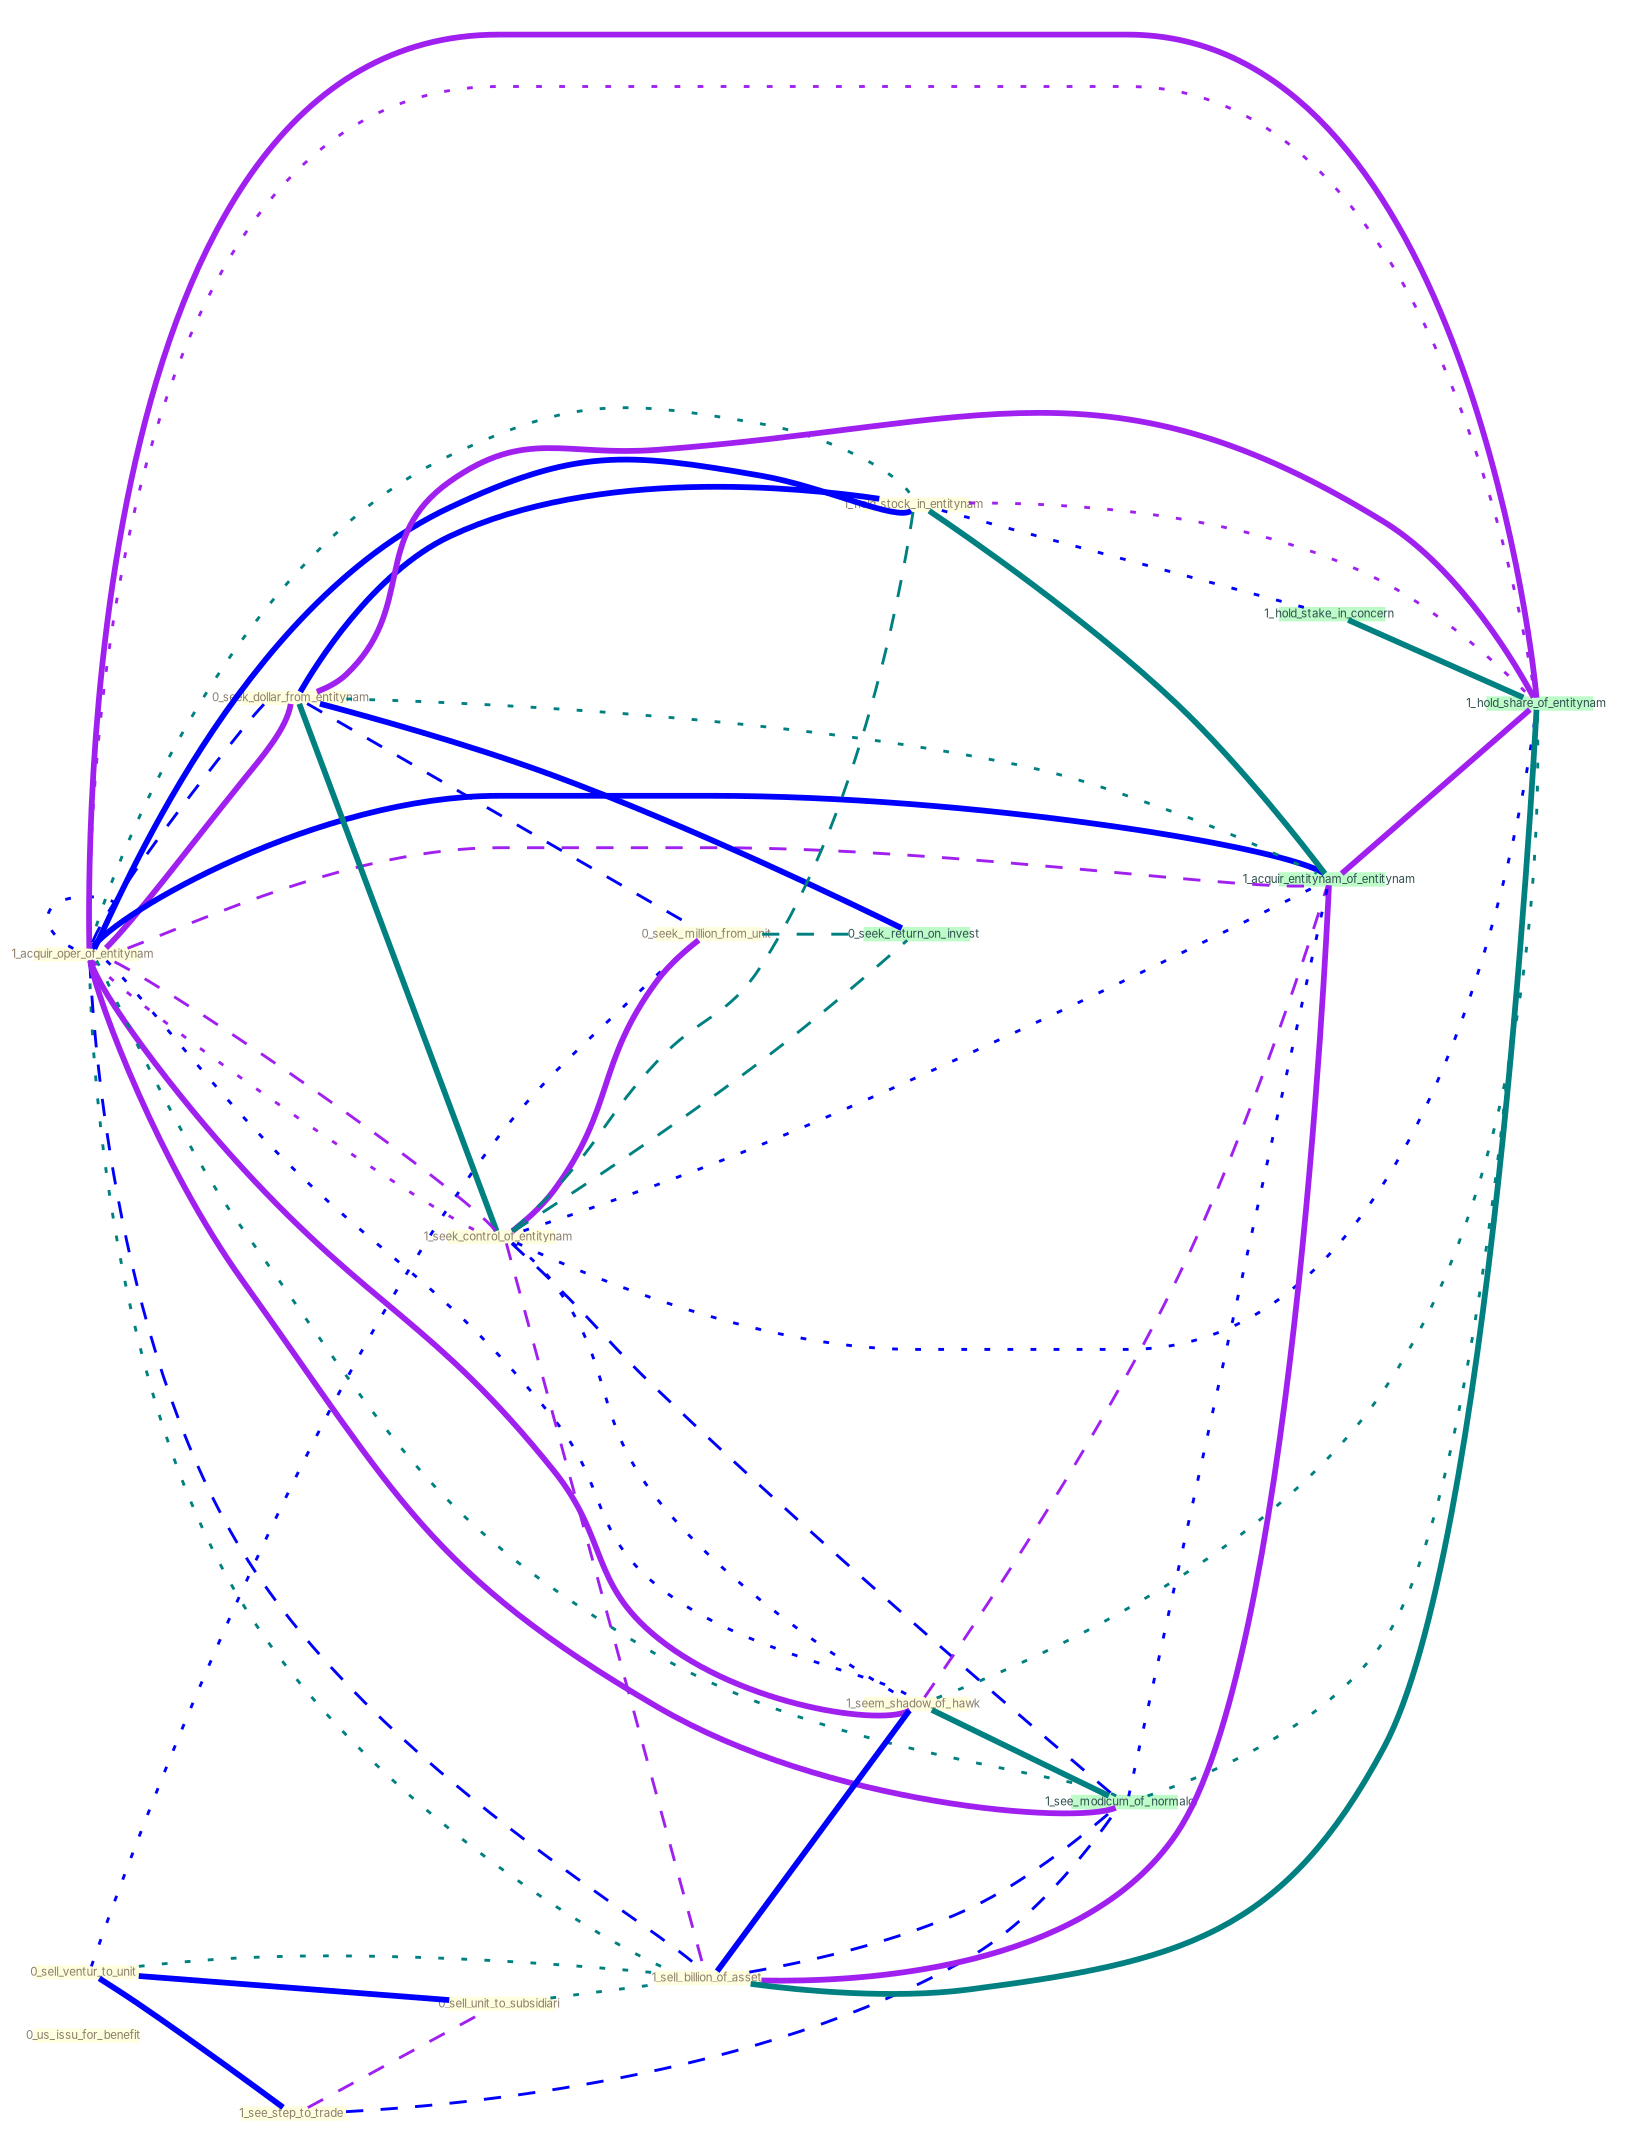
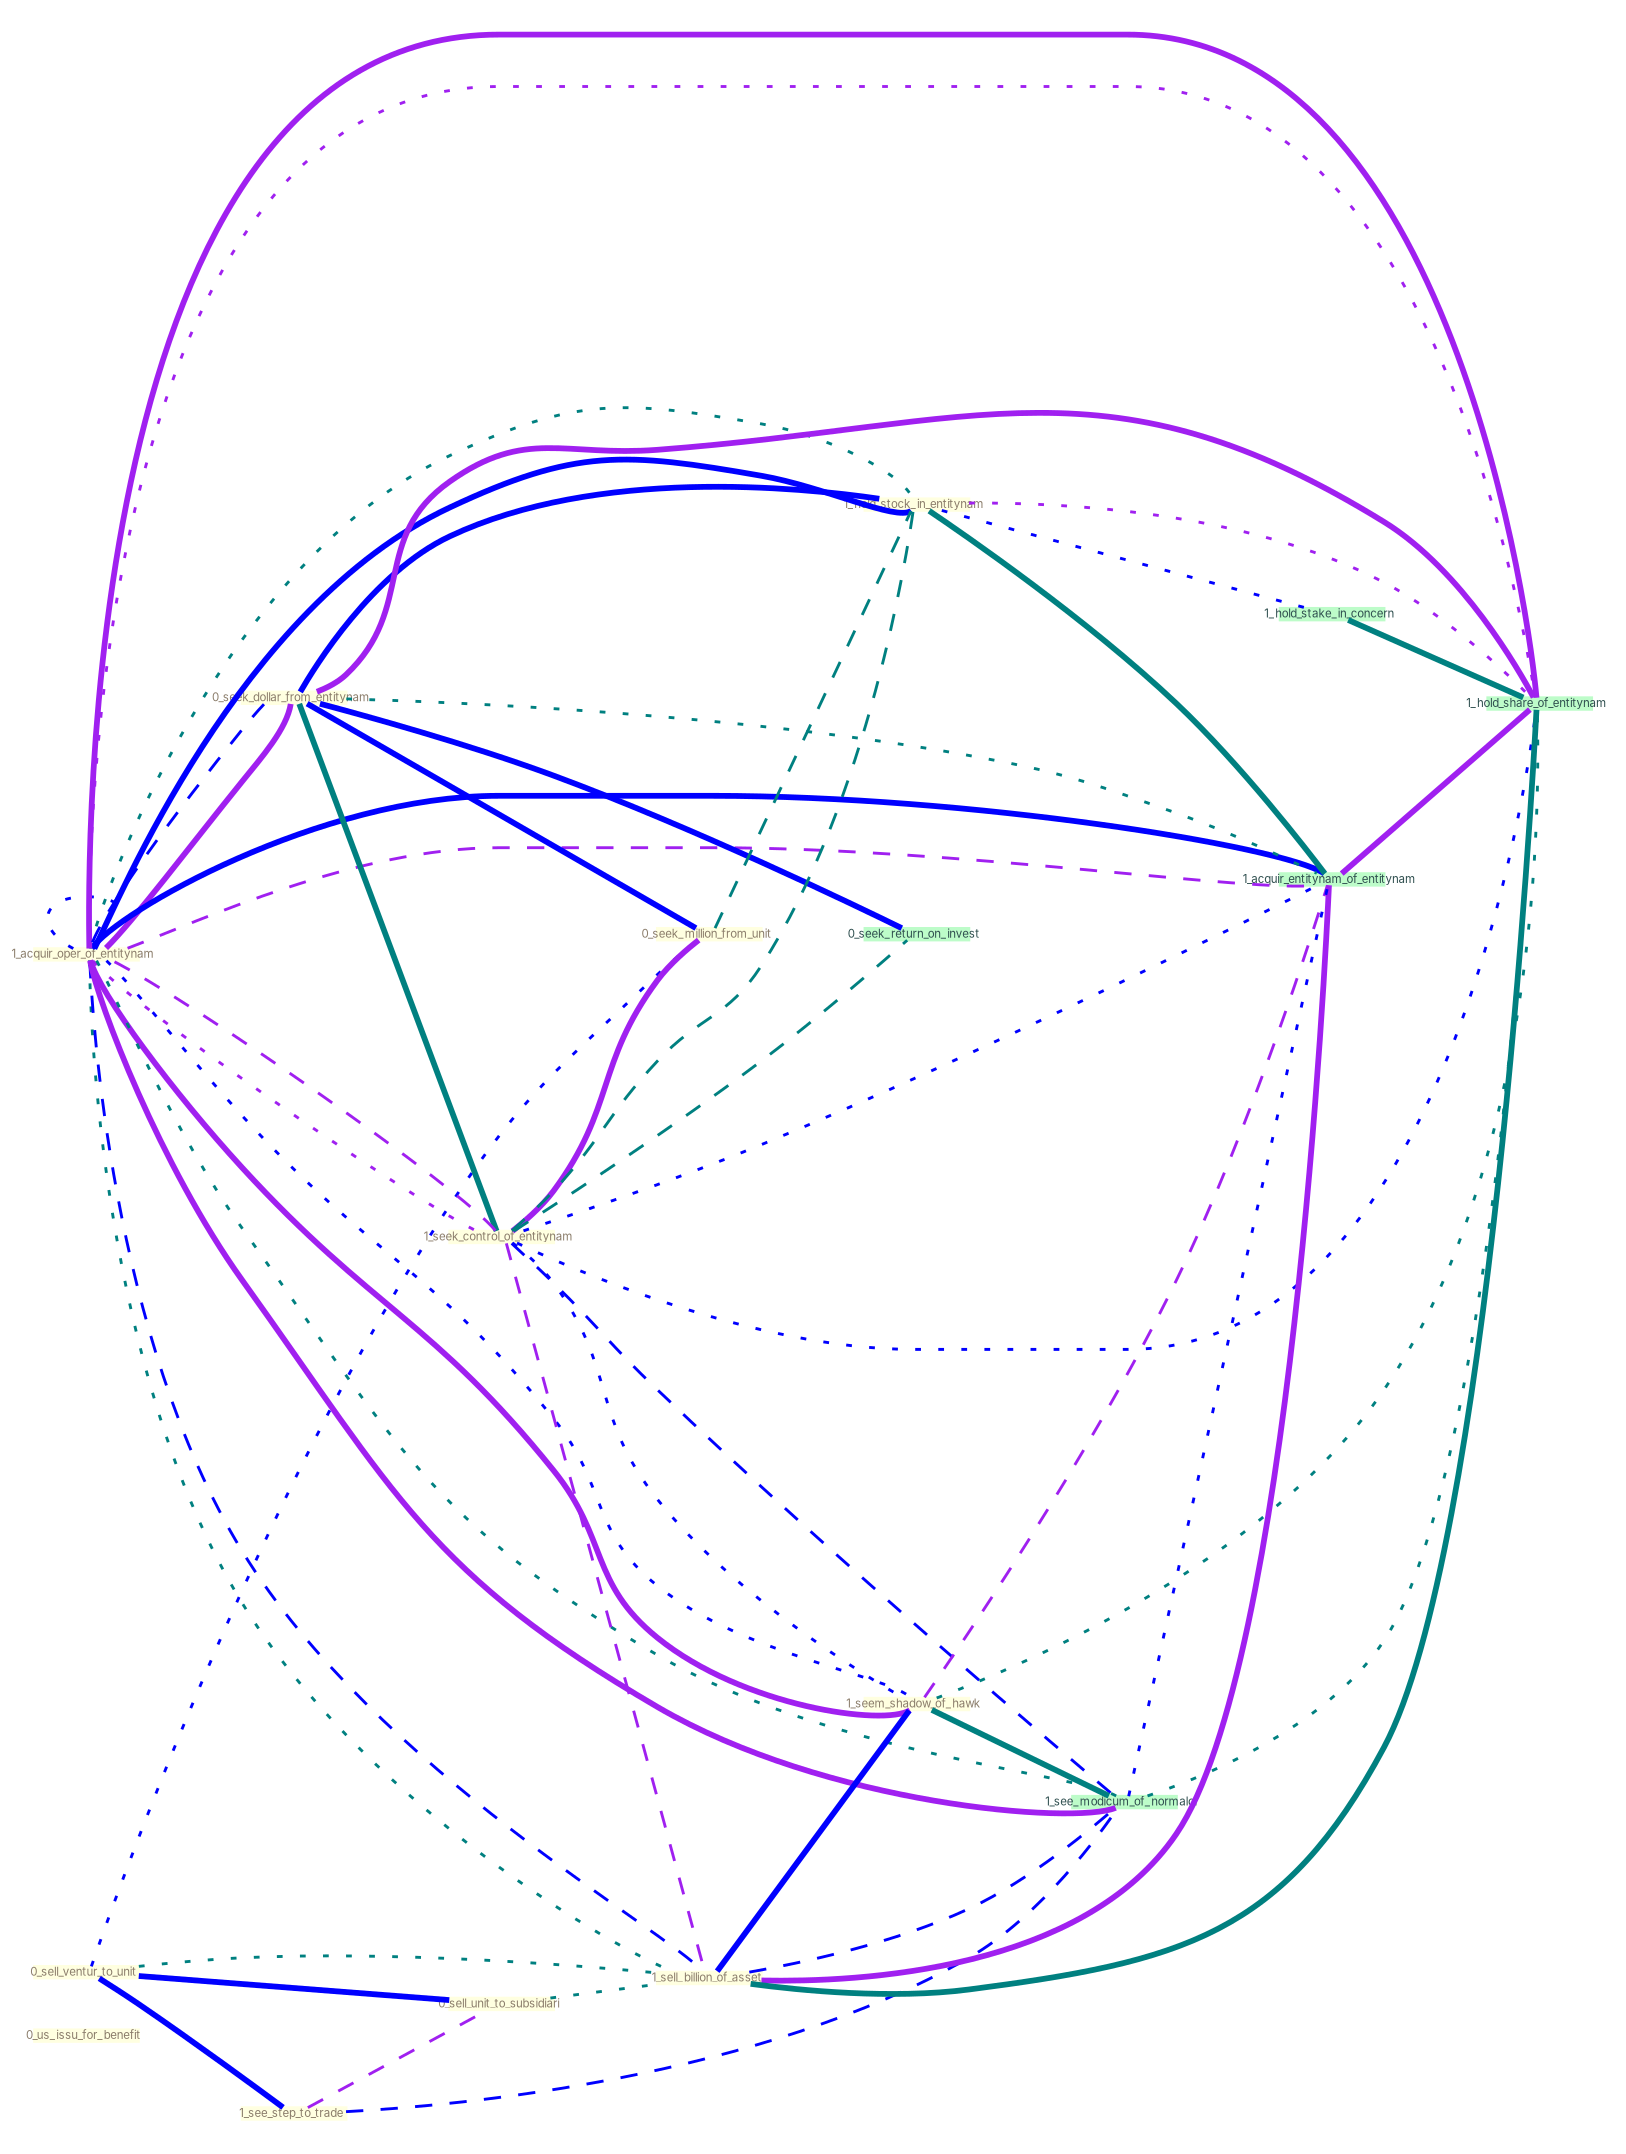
edge "0_seek_dollar_from_entitynam" -- "0_seek_million_from_unit": style dashed -> bold
edge "0_seek_million_from_unit" -- "0_seek_return_on_invest": now "0_seek_million_from_unit" -- "1_hold_stock_in_entitynam"
